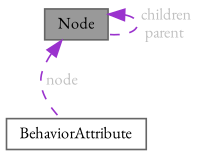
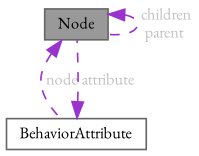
edge "Node" -> "BehaviorAttribute": added, label "attribute"
